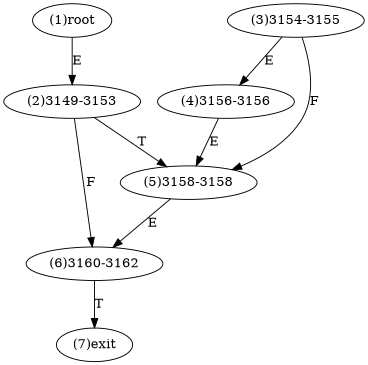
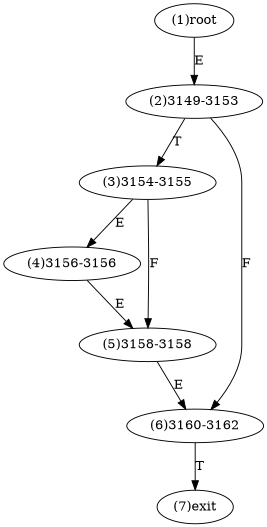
edge "(2)3149-3153" -> "(5)3158-3158": now "(2)3149-3153" -> "(3)3154-3155"
